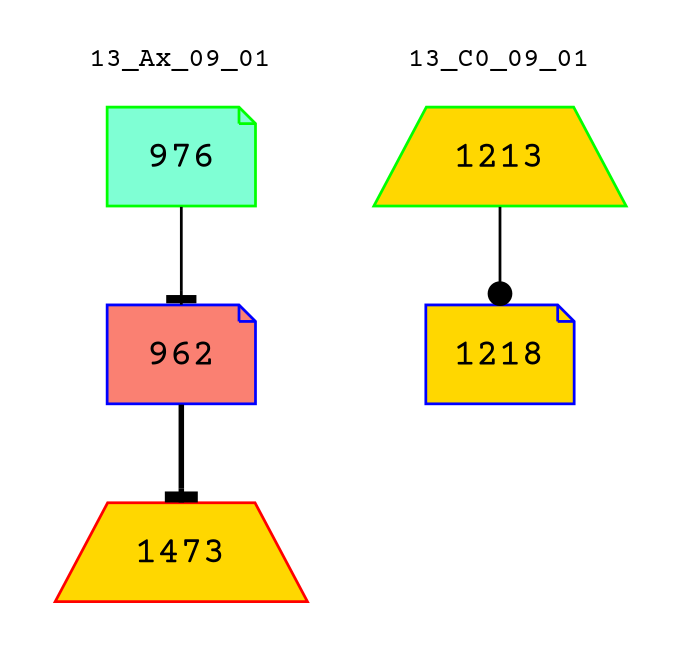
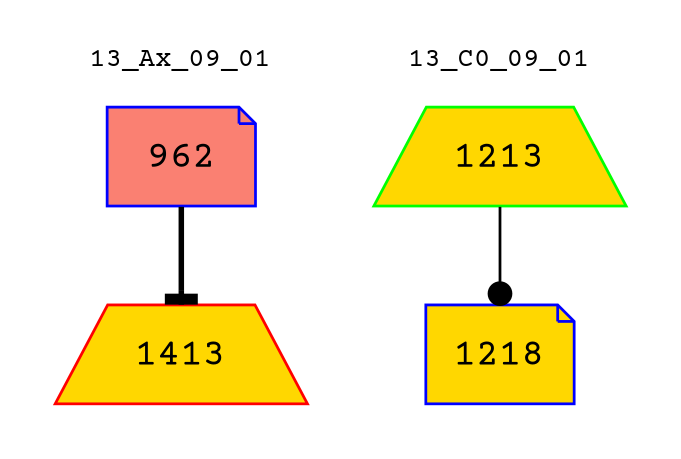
node "976": removed
node "1473": label "1473" -> "1413"
